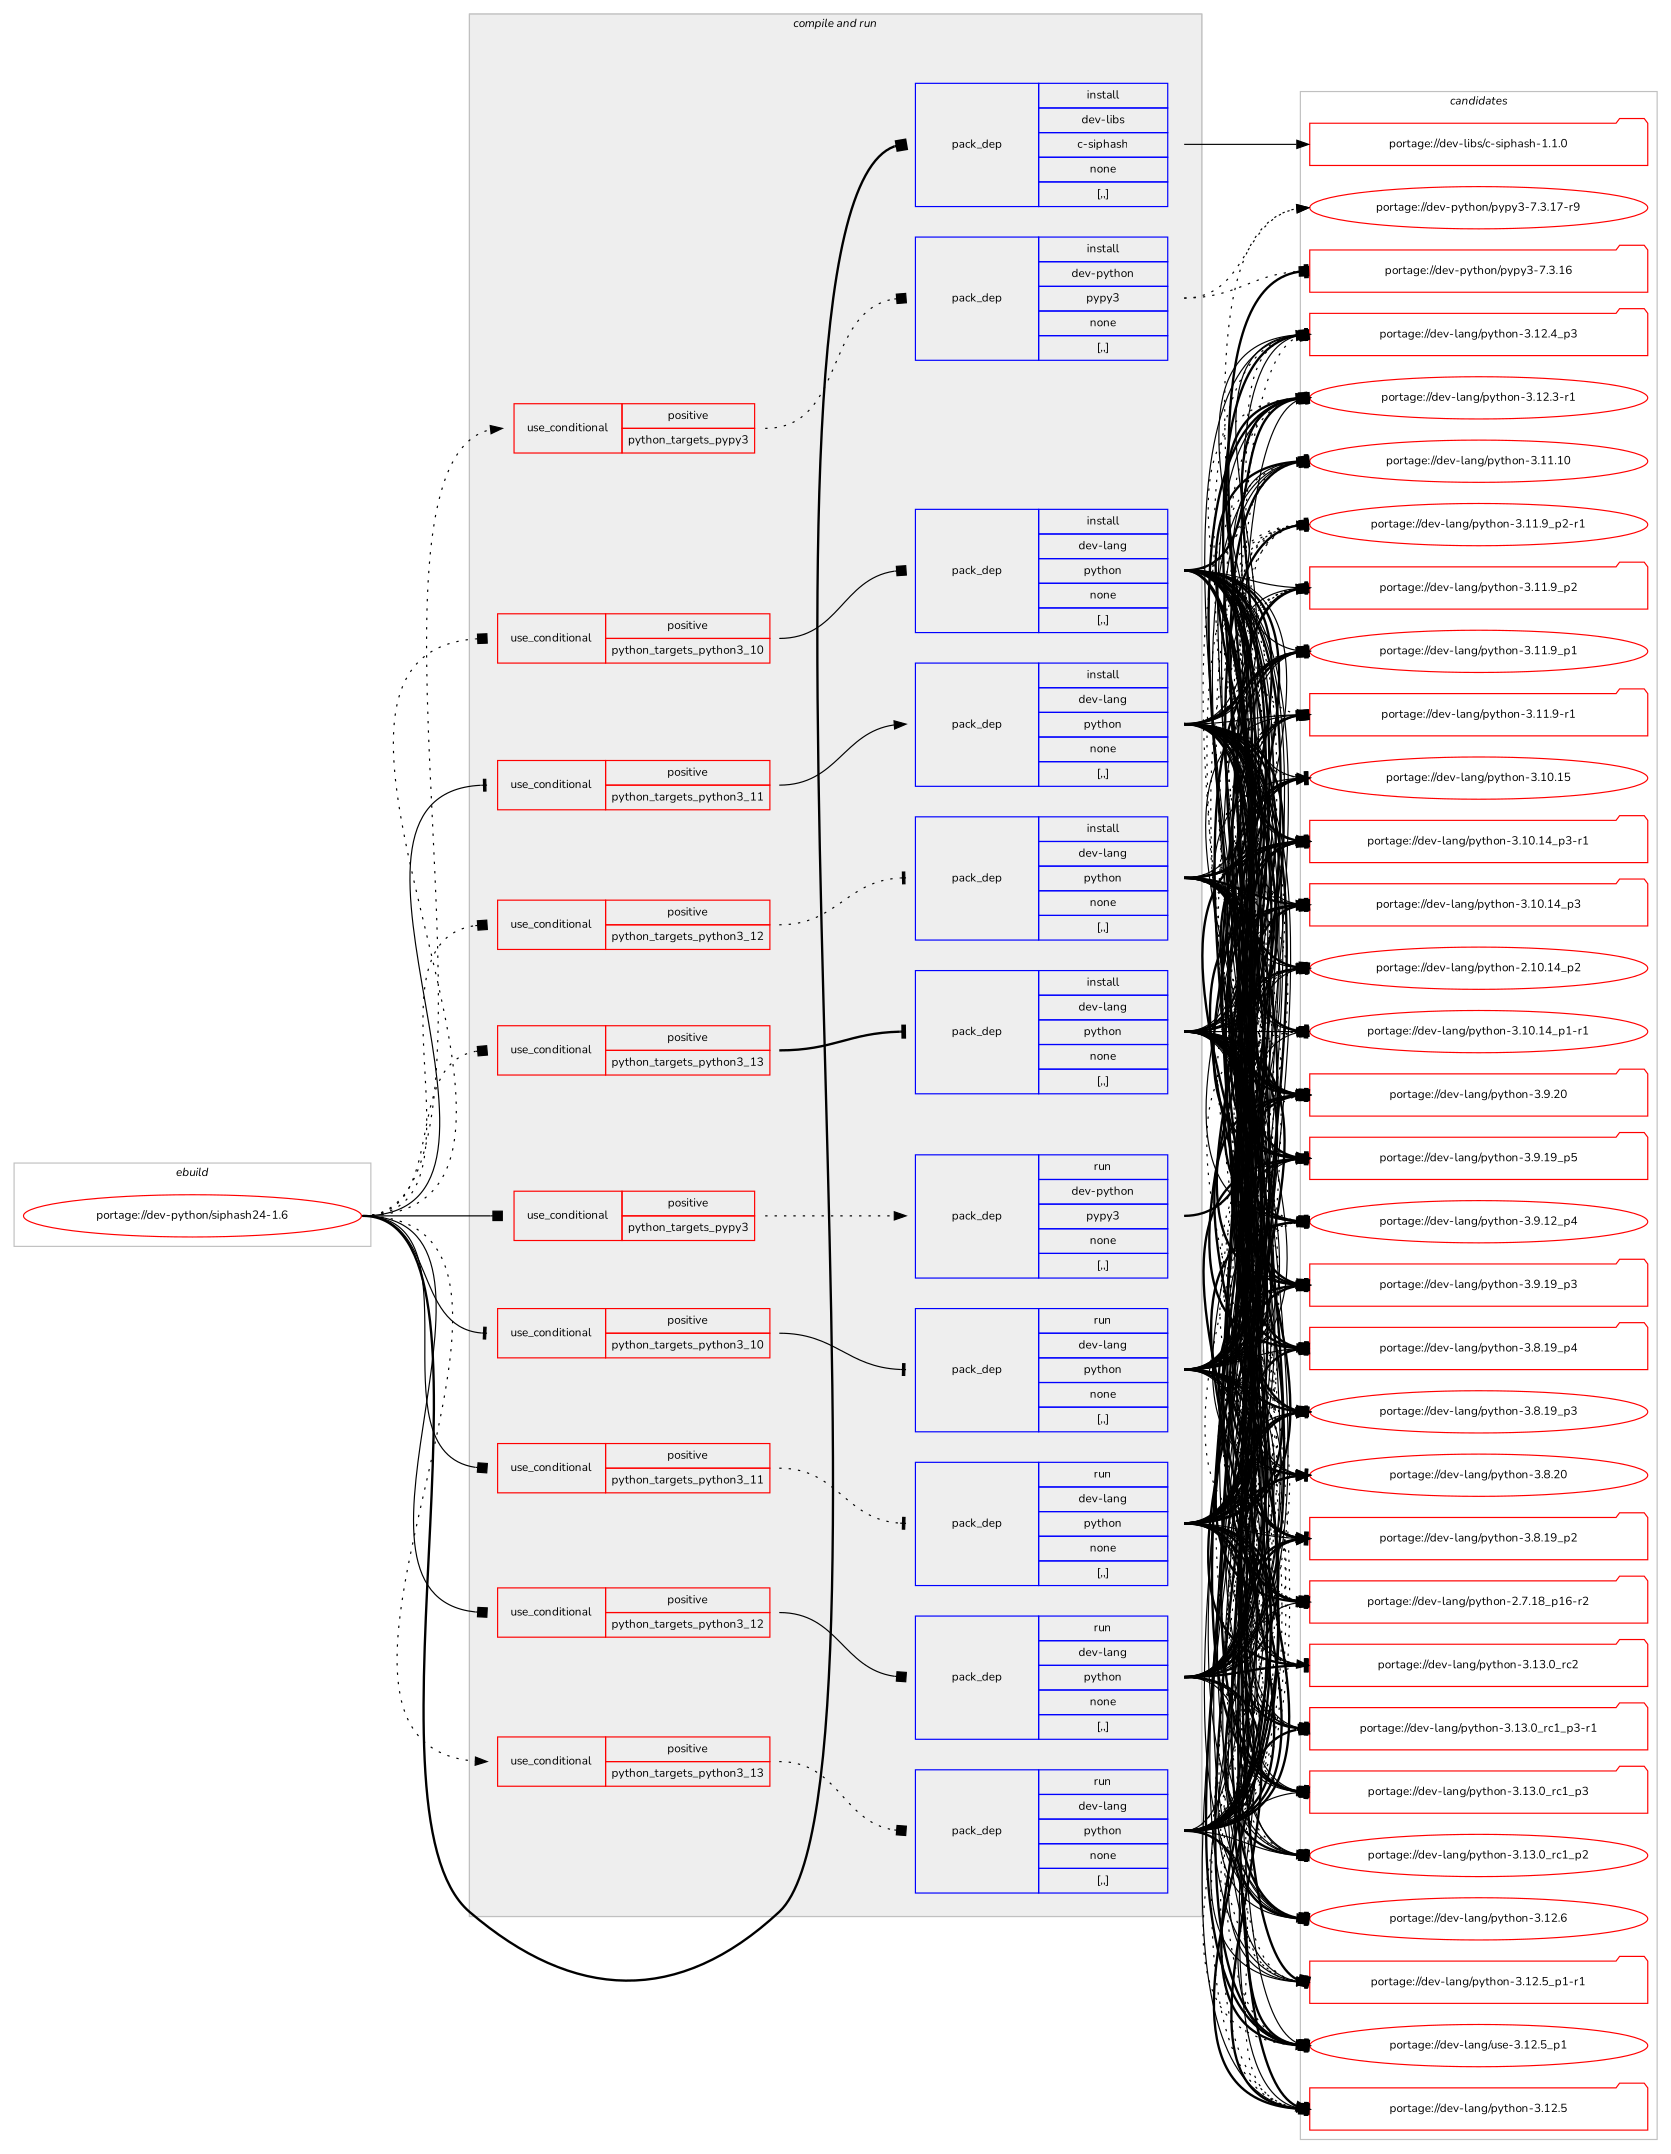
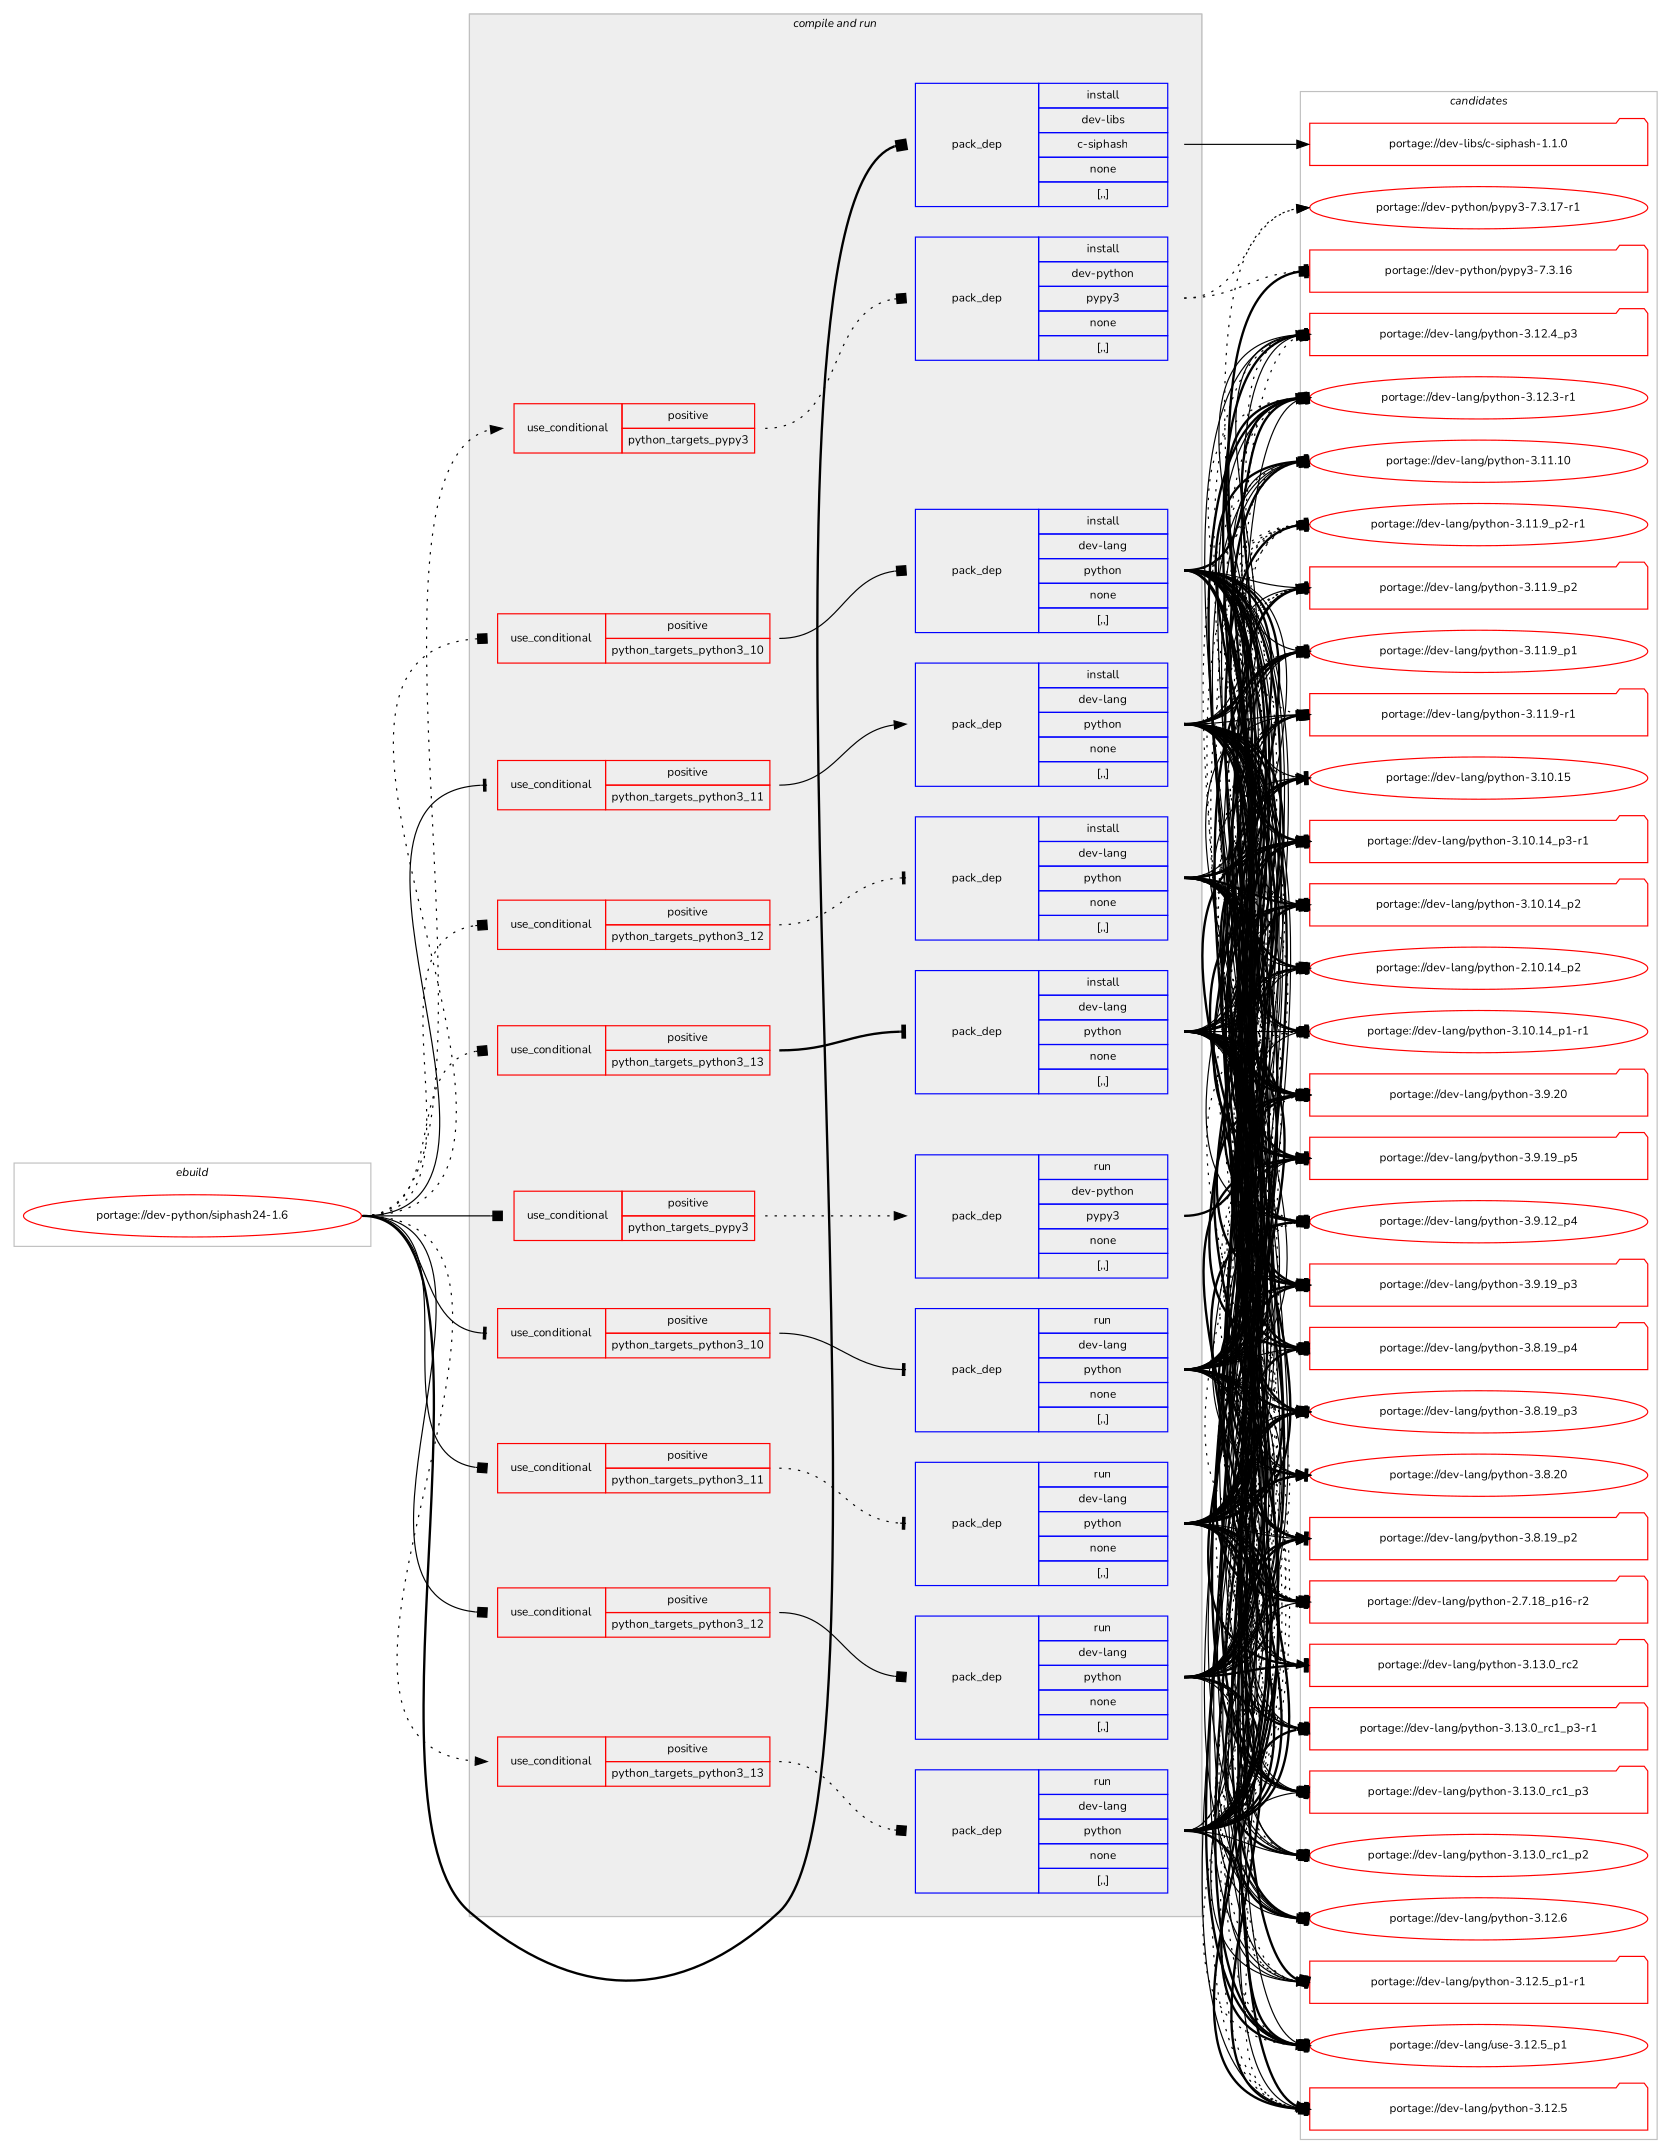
node "portage://dev-python/pypy3-7.3.17-r9": label "portage://dev-python/pypy3-7.3.17-r9" -> "portage://dev-python/pypy3-7.3.17-r1"
node "portage://dev-lang/python-3.10.14_p3": label "portage://dev-lang/python-3.10.14_p3" -> "portage://dev-lang/python-3.10.14_p2"
